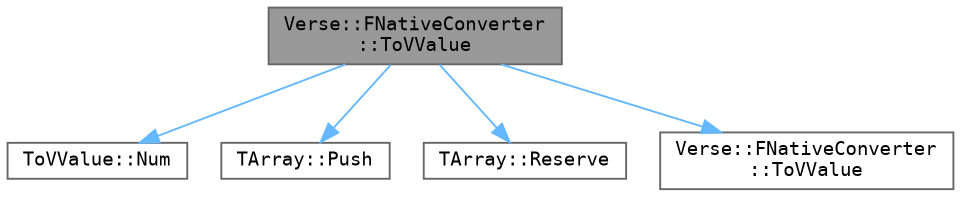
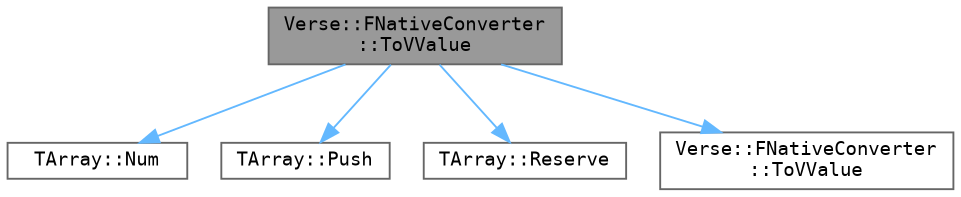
node "ToVValue::Num": label "ToVValue::Num" -> "TArray::Num"
